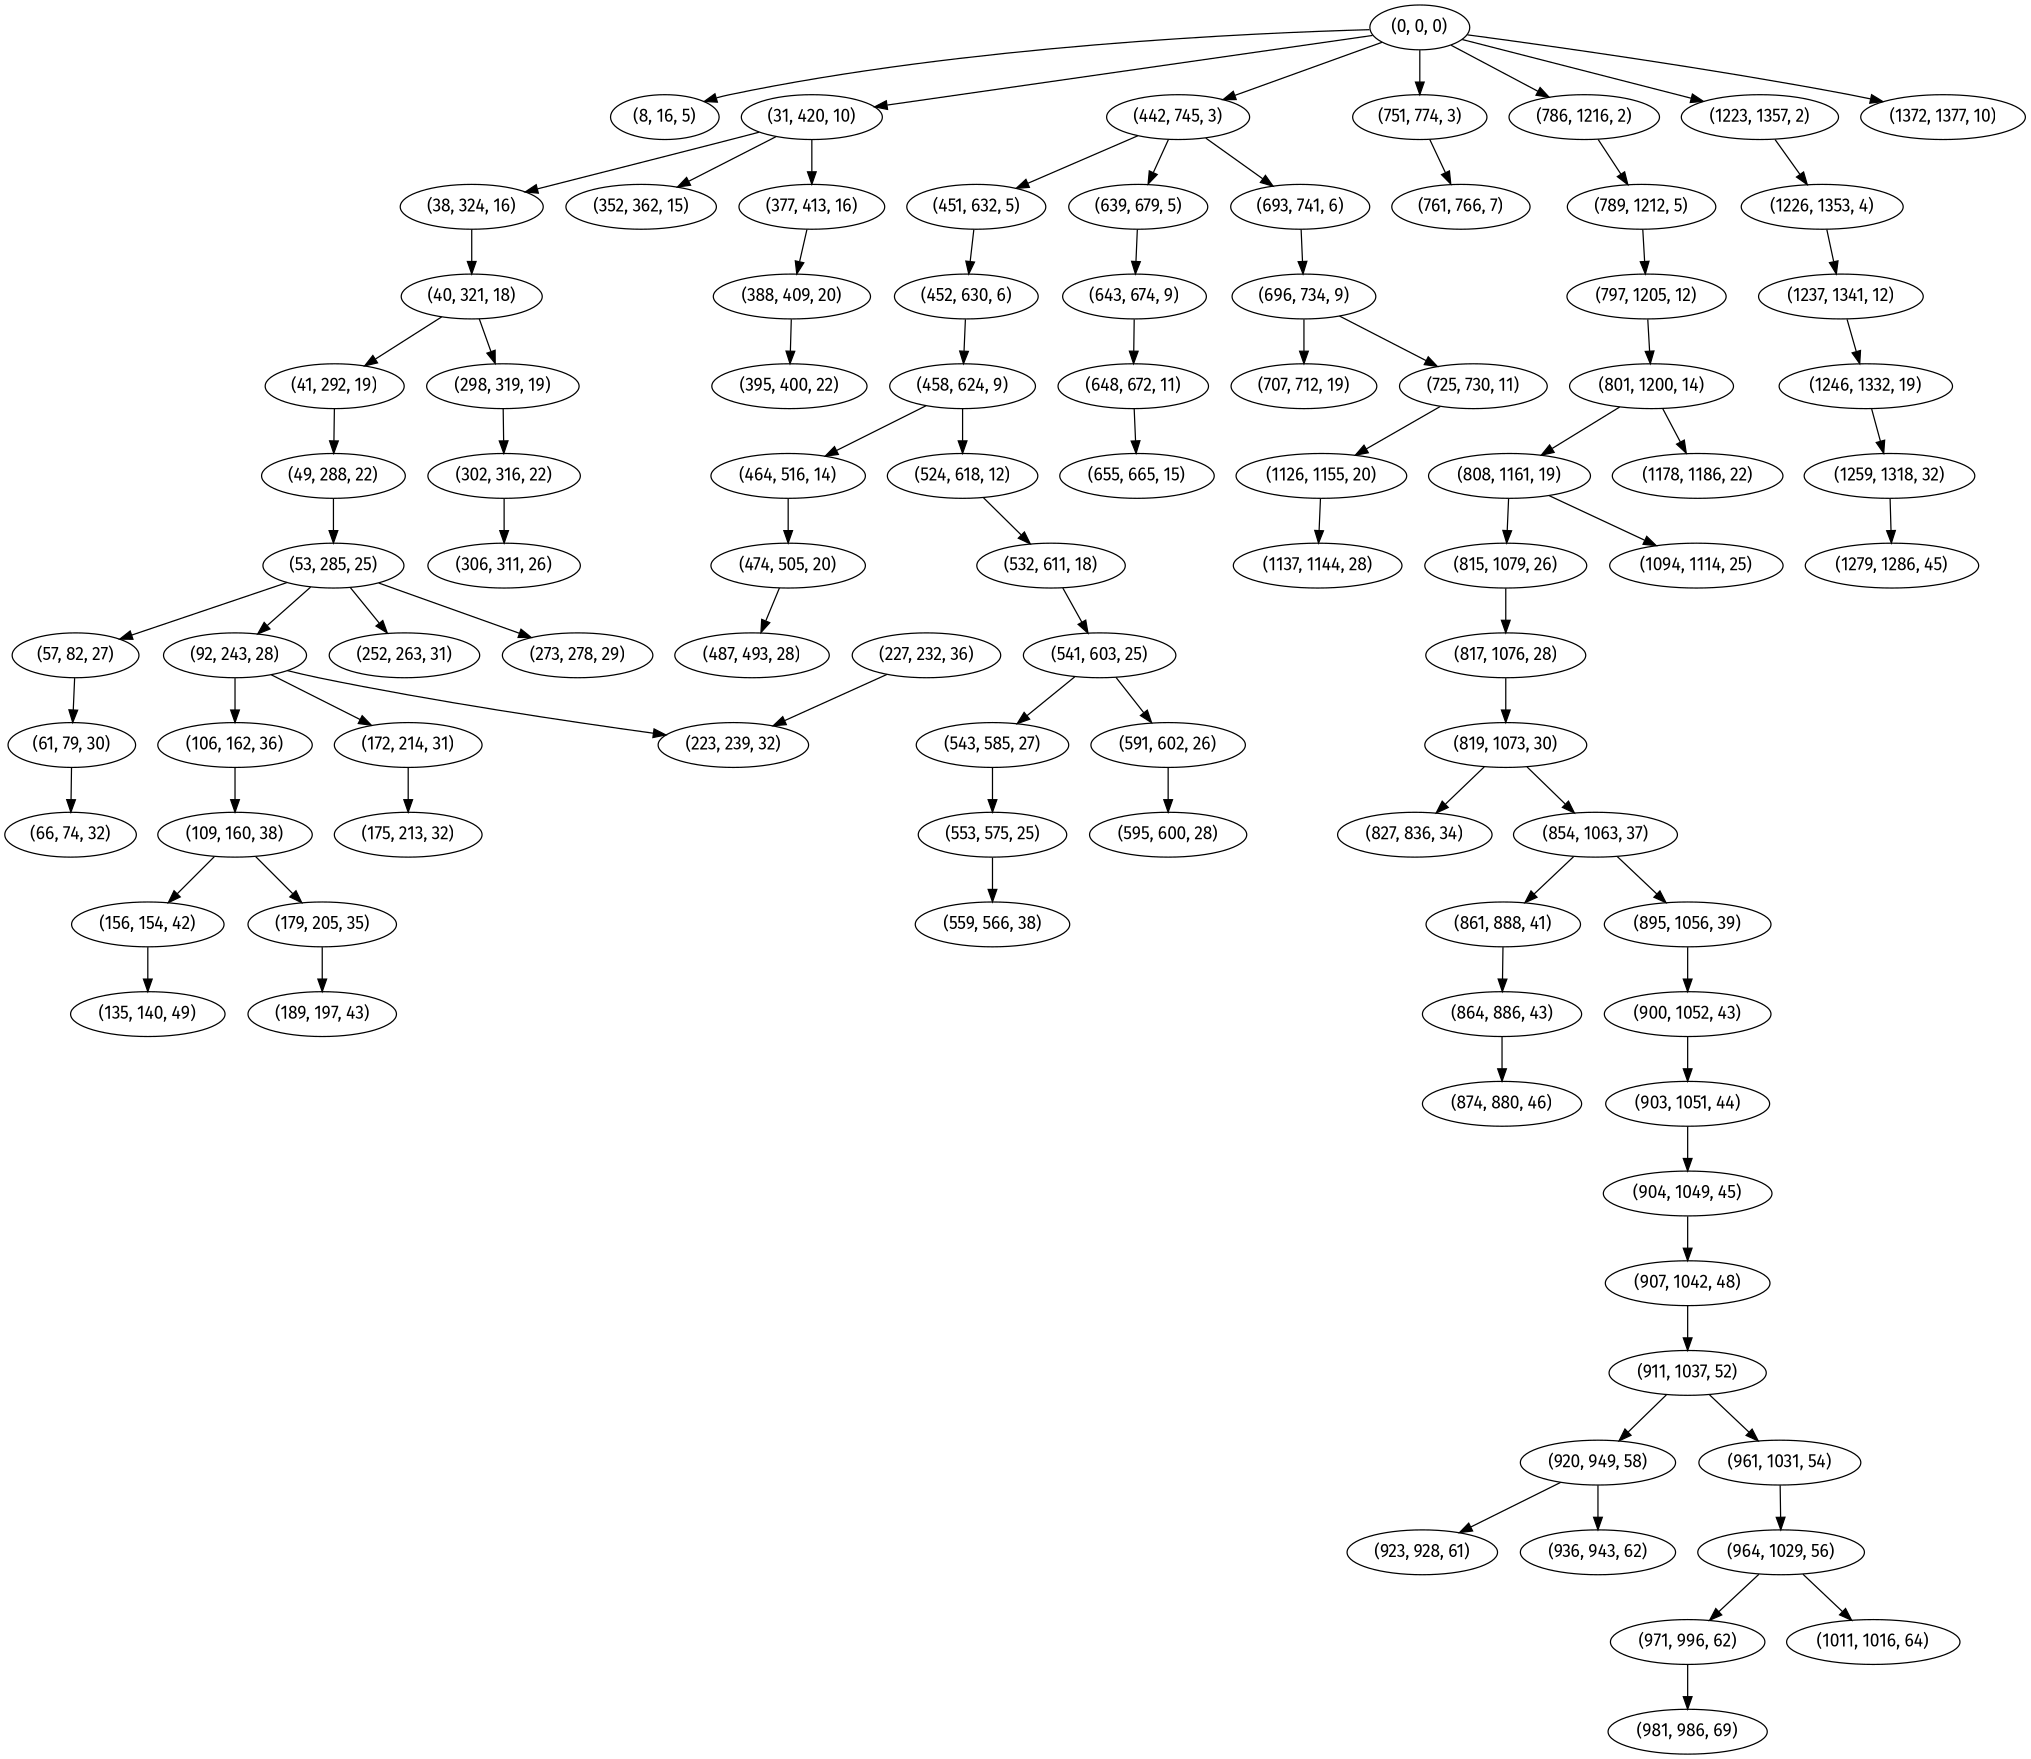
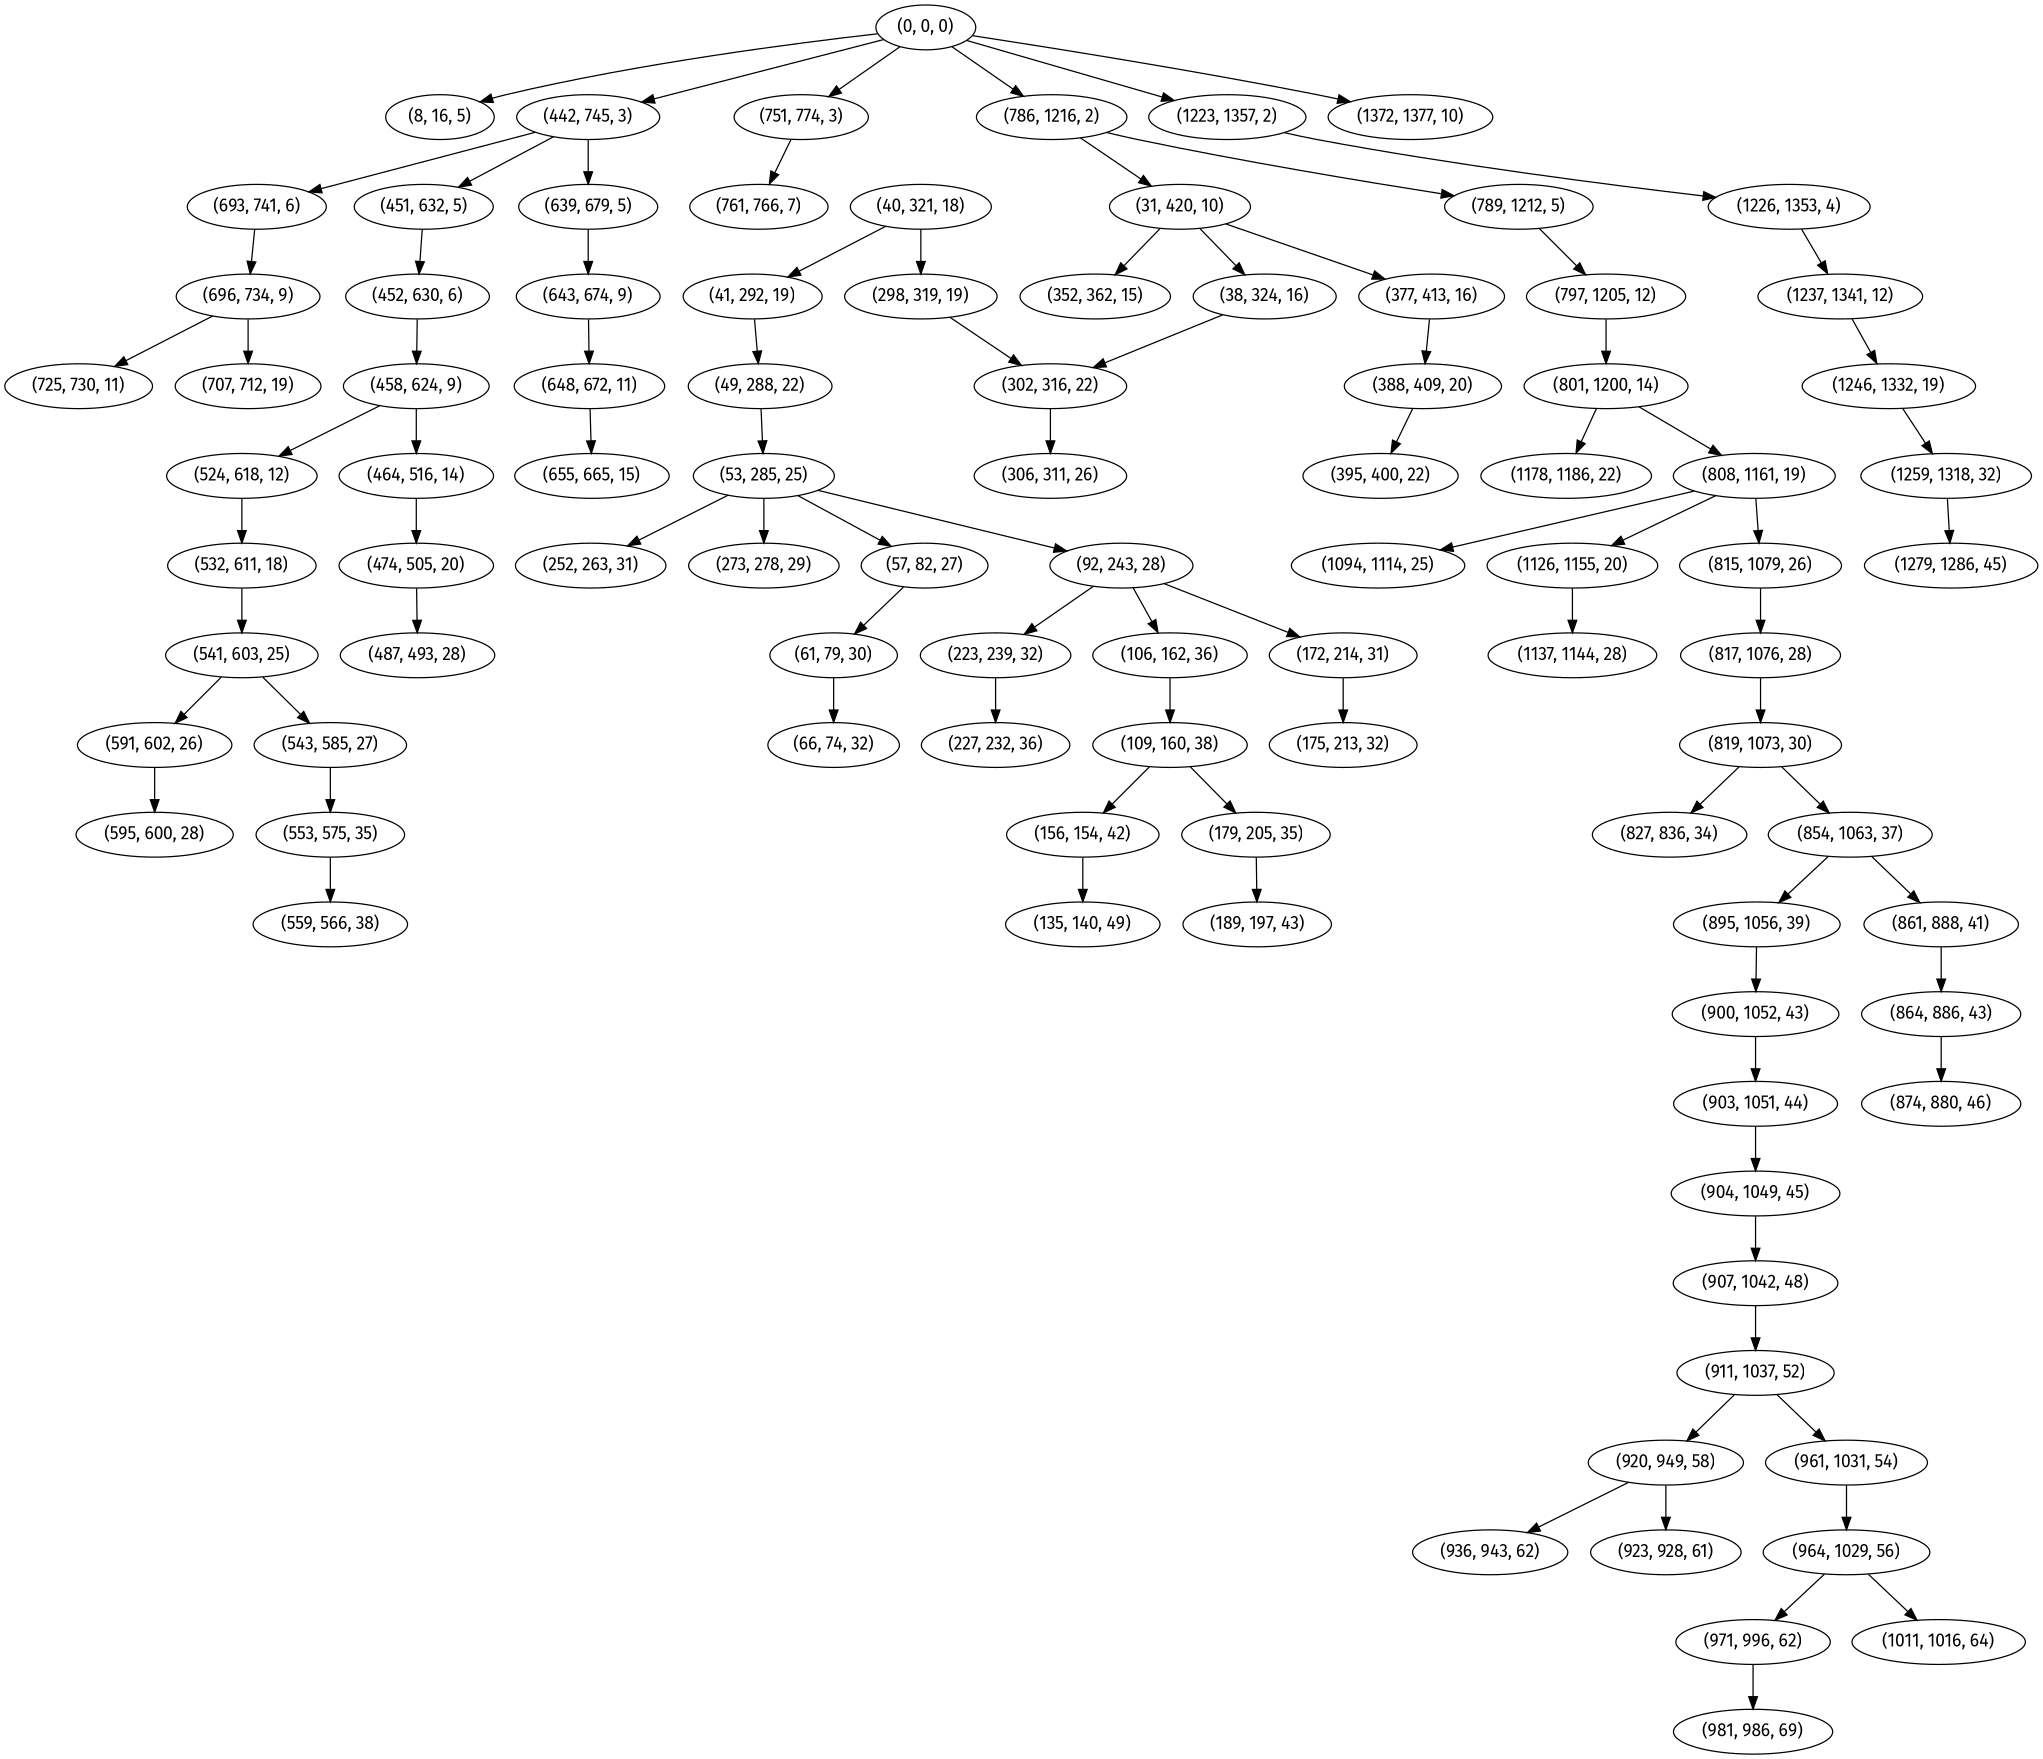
edge "(0, 0, 0)" -> "(31, 420, 10)": now "(786, 1216, 2)" -> "(31, 420, 10)"
edge "(38, 324, 16)" -> "(40, 321, 18)": now "(38, 324, 16)" -> "(302, 316, 22)"
edge "(725, 730, 11)" -> "(1126, 1155, 20)": now "(808, 1161, 19)" -> "(1126, 1155, 20)"
edge "(227, 232, 36)" -> "(223, 239, 32)": reversed
node "(553, 575, 25)": label "(553, 575, 25)" -> "(553, 575, 35)"
